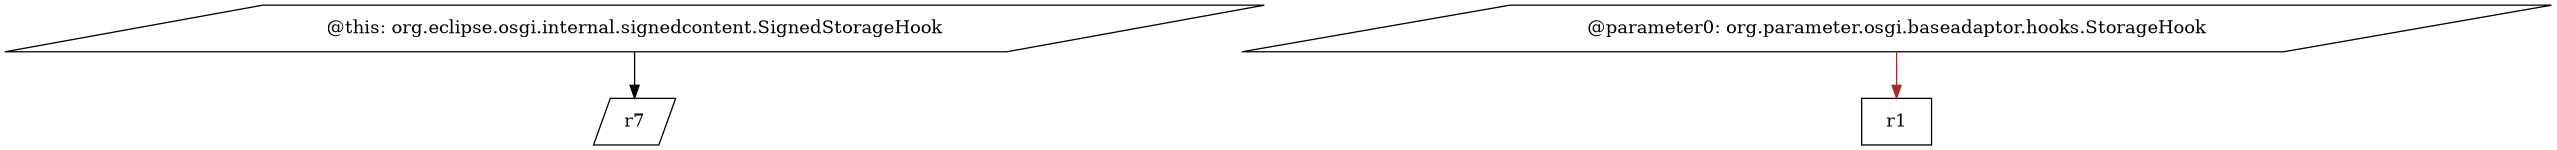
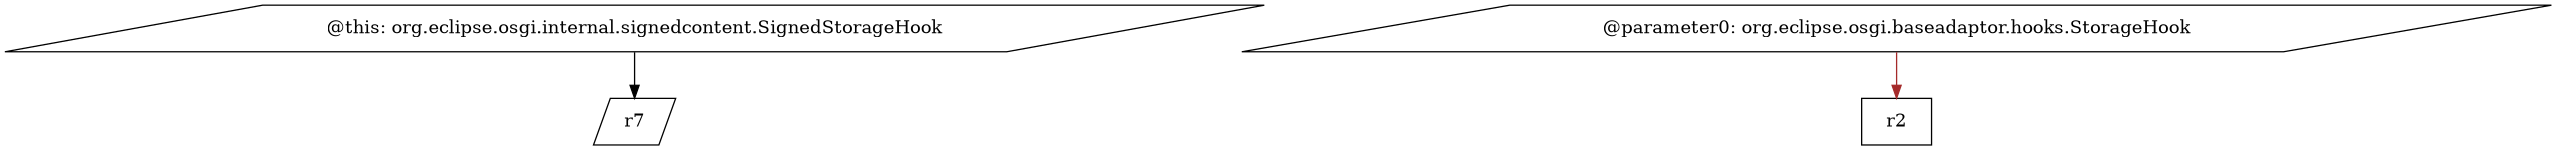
node "@parameter0: org.parameter.osgi.baseadaptor.hooks.StorageHook": label "@parameter0: org.parameter.osgi.baseadaptor.hooks.StorageHook" -> "@parameter0: org.eclipse.osgi.baseadaptor.hooks.StorageHook"
node "r1": label "r1" -> "r2"
